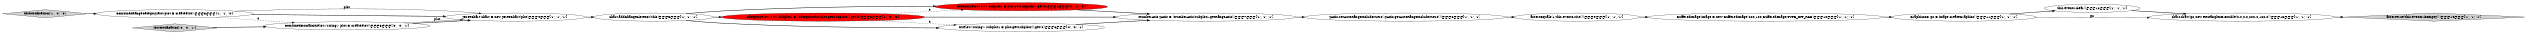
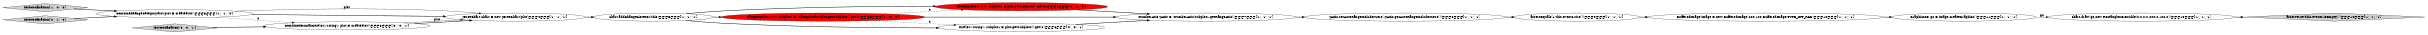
node "this.events.clear()@@@12@@@['1', '1', '1']": removed
node "testNotification['0', '1', '0']": added
